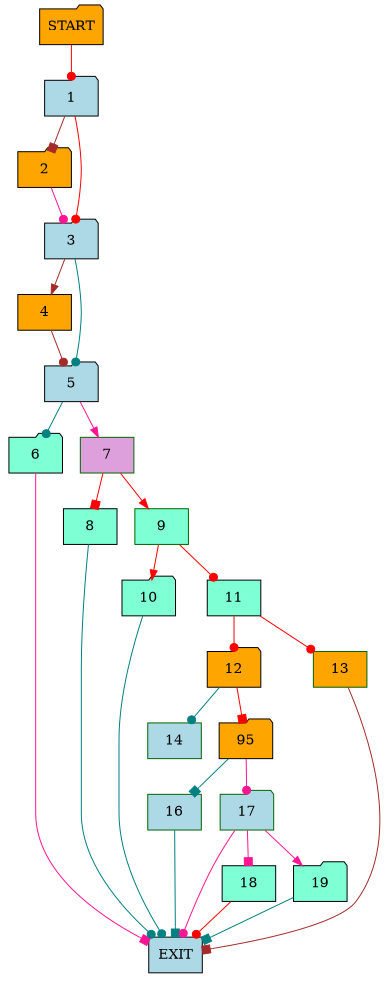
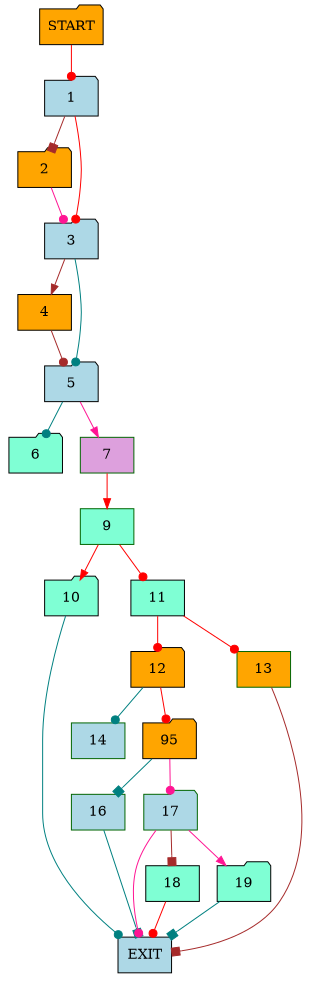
node "8": removed
edge "12" -> "95": arrowhead box -> dot
edge "6" -> "EXIT": removed
edge "17" -> "18": color deeppink -> brown
